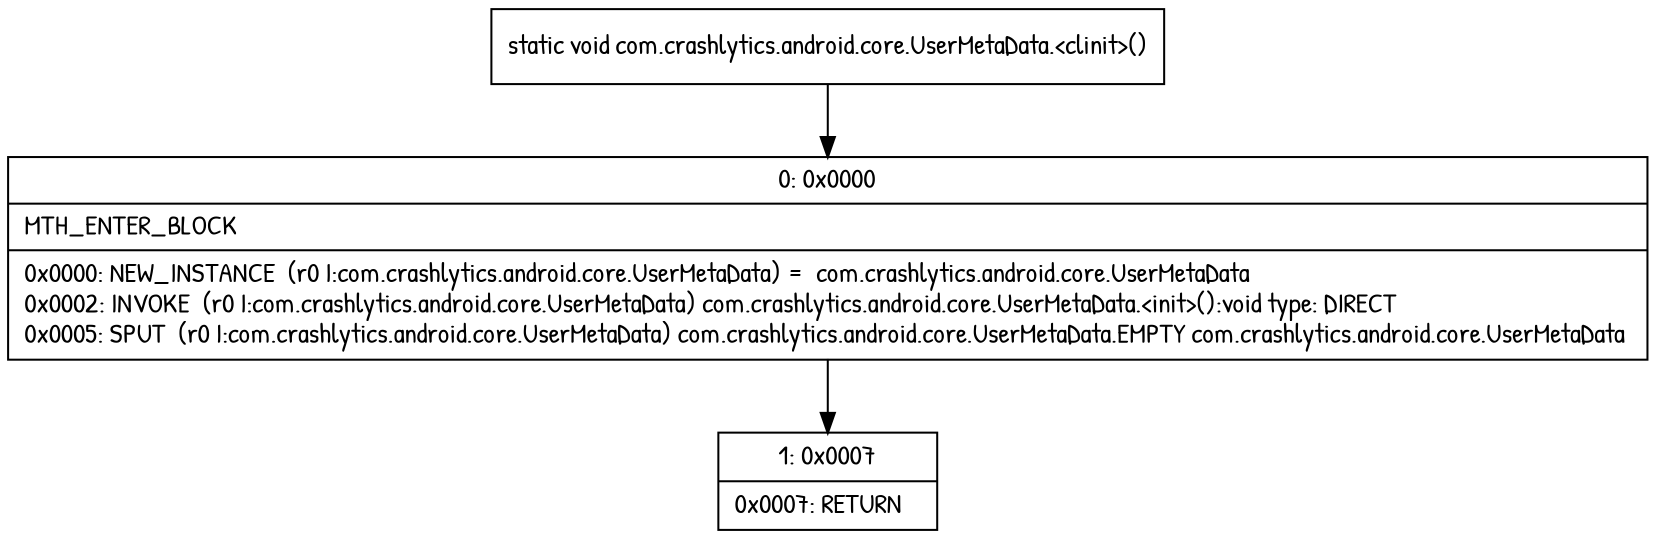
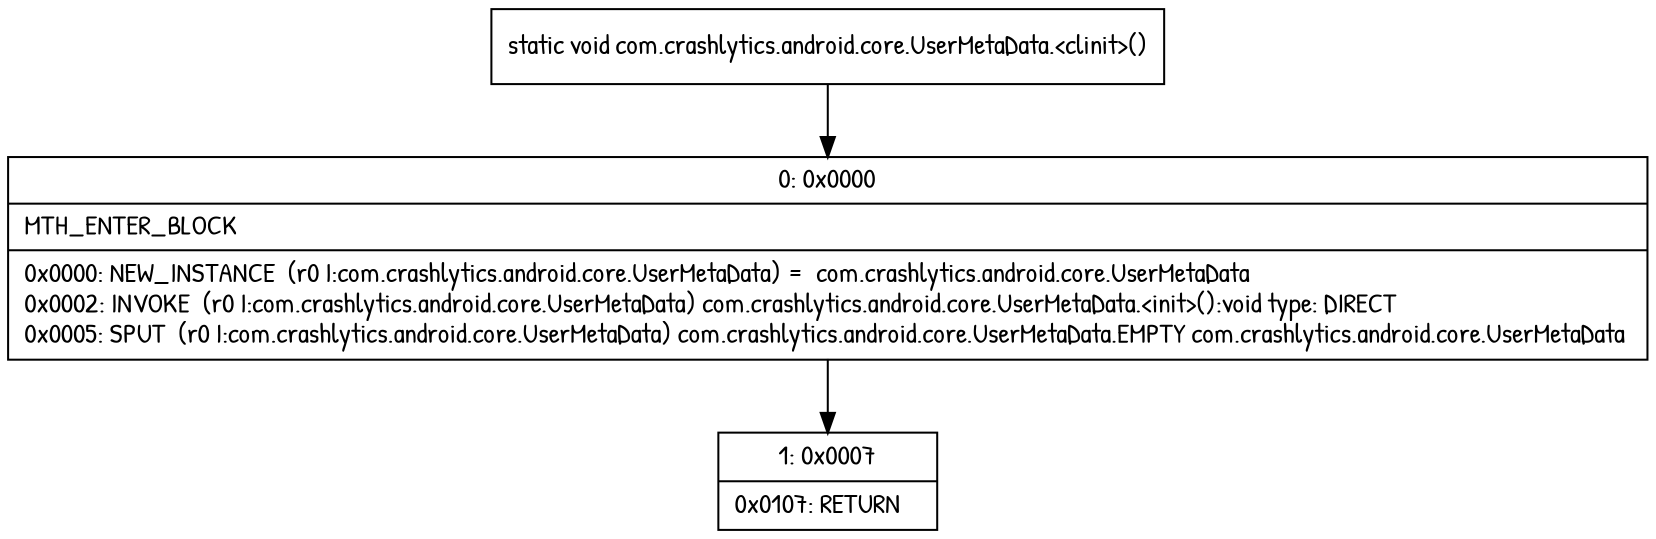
node "1: 0x0007": text "0x0007: RETURN" -> "0x0107: RETURN"
